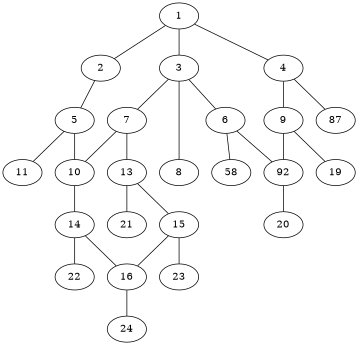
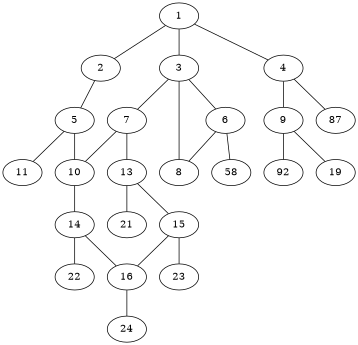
edge "6" -- "92": now "6" -- "8"
node "20": removed
